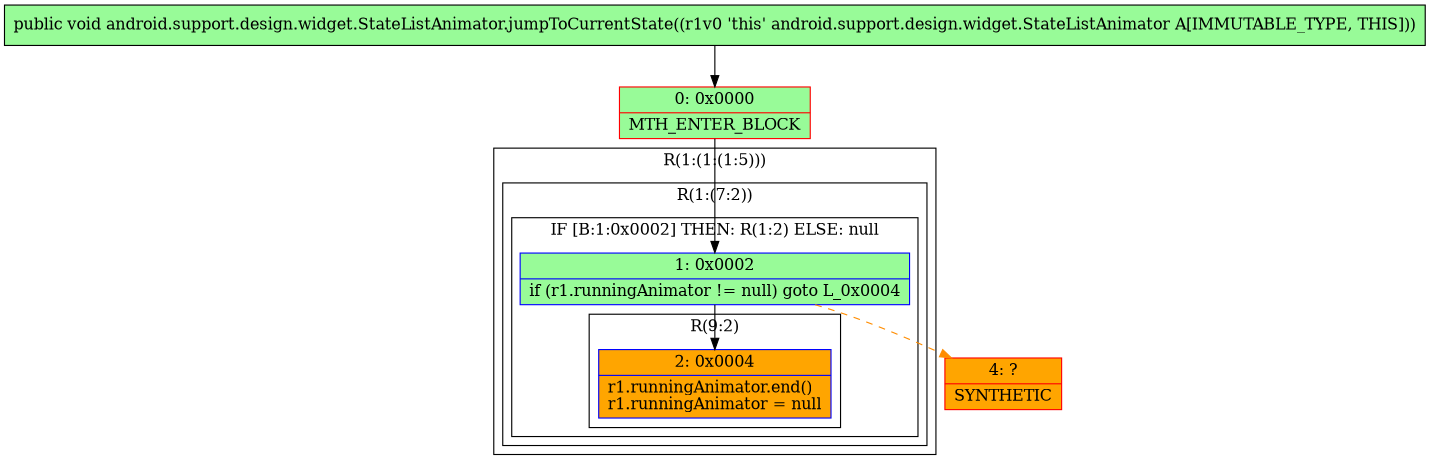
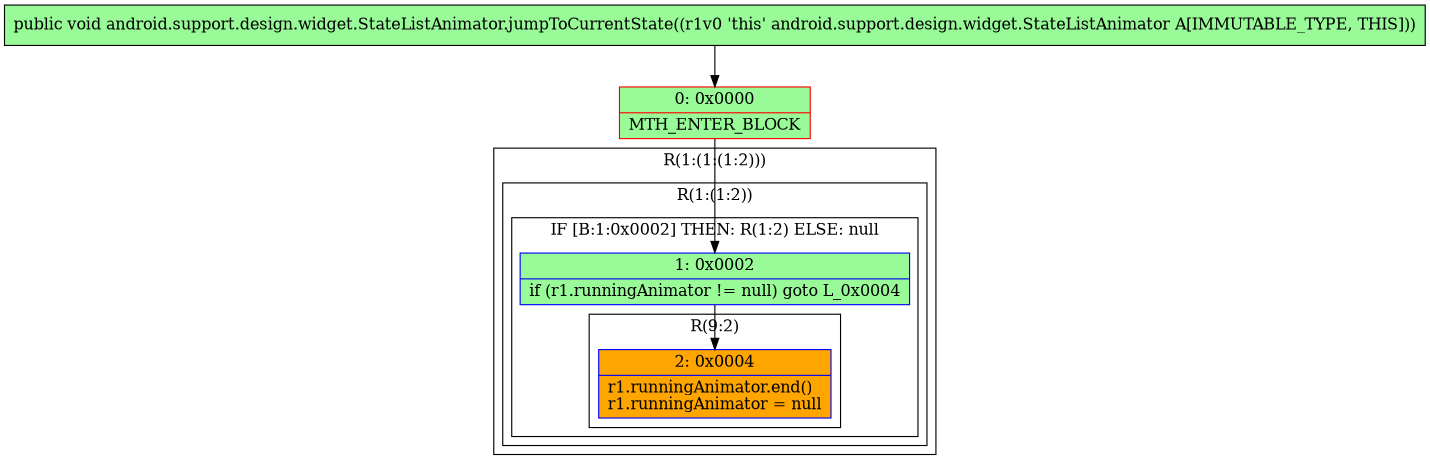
cluster "R(1:(1:(1:5)))": label "R(1:(1:(1:5)))" -> "R(1:(1:(1:2)))"
cluster "R(1:(7:2))": label "R(1:(7:2))" -> "R(1:(1:2))"
node "4: ?": removed
